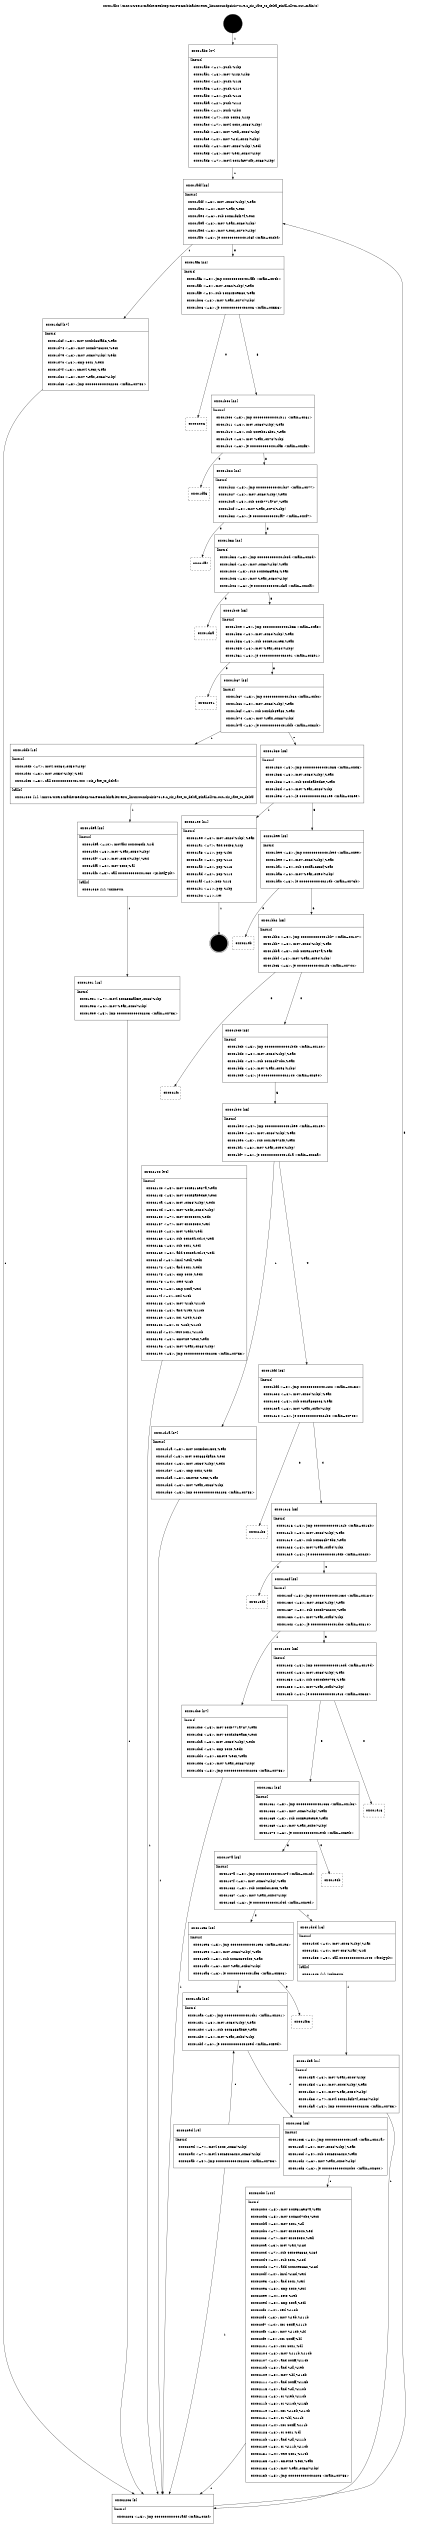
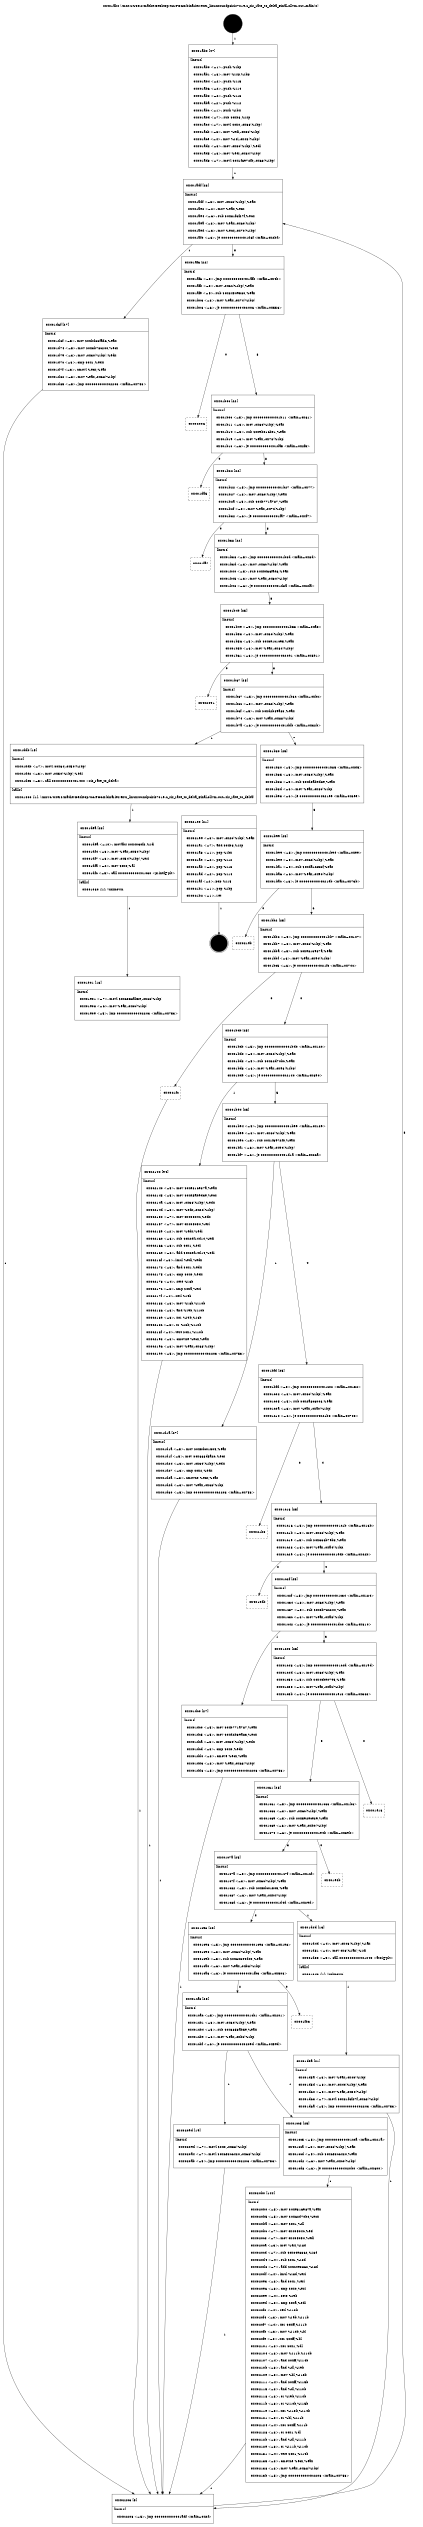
node "0x401d8a": removed
edge "0x401b80 [25]" -> "0x40219e [21]": removed, label "1"
edge "0x401bcb [25]" -> "0x402140 [94]": added, label "1"
edge "0x401e01 [18]" -> "0x402203 [5]": now "0x4021fc" -> "0x402203 [5]"
edge "0x40209d [19]" -> "0x401cac [25]": reversed
